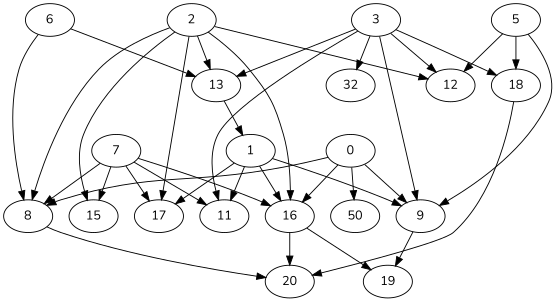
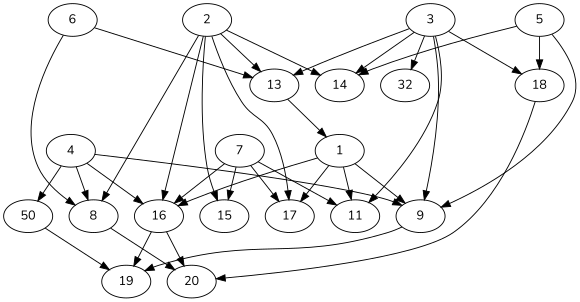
node "12": label "12" -> "14"
node "0": label "0" -> "4"
edge "7" -> "8": removed
edge "50" -> "19": added
